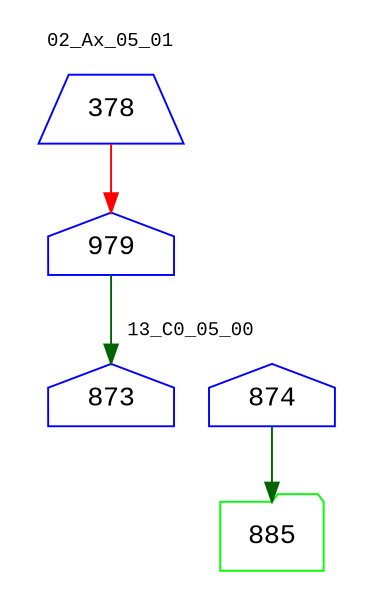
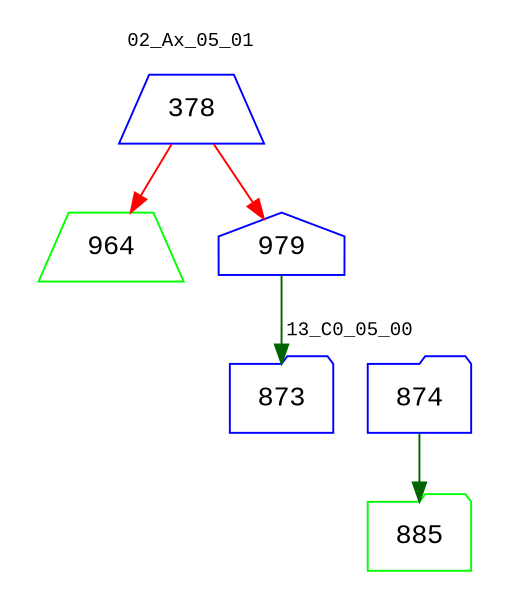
node "964": added
node "873": shape house -> folder
node "874": shape house -> folder
